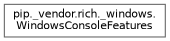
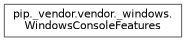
node "pip._vendor.rich._windows. WindowsConsoleFeatures": label "pip._vendor.rich._windows. WindowsConsoleFeatures" -> "pip._vendor.vendor._windows. WindowsConsoleFeatures"
